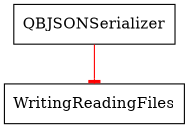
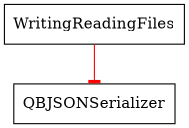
edge "QBJSONSerializer" -> "WritingReadingFiles": reversed
